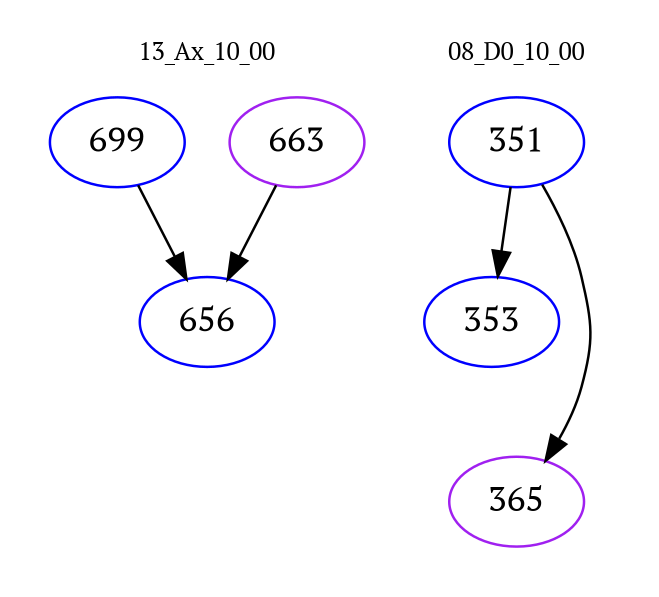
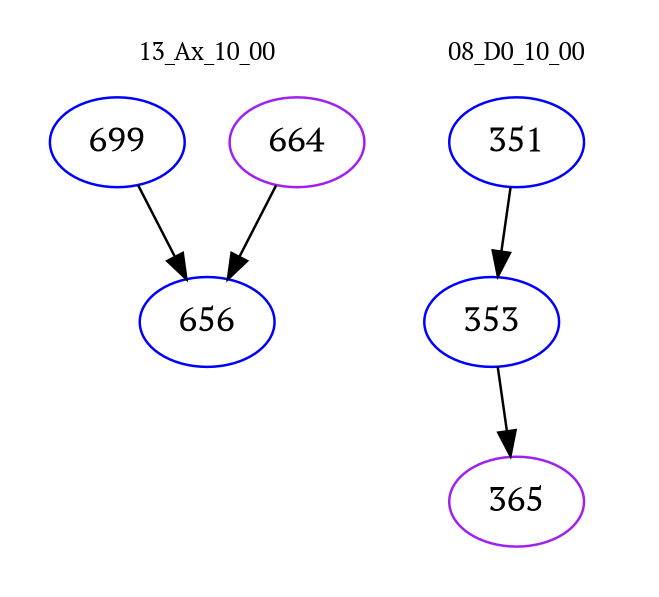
node "663": label "663" -> "664"
edge "351" -> "365": now "353" -> "365"
